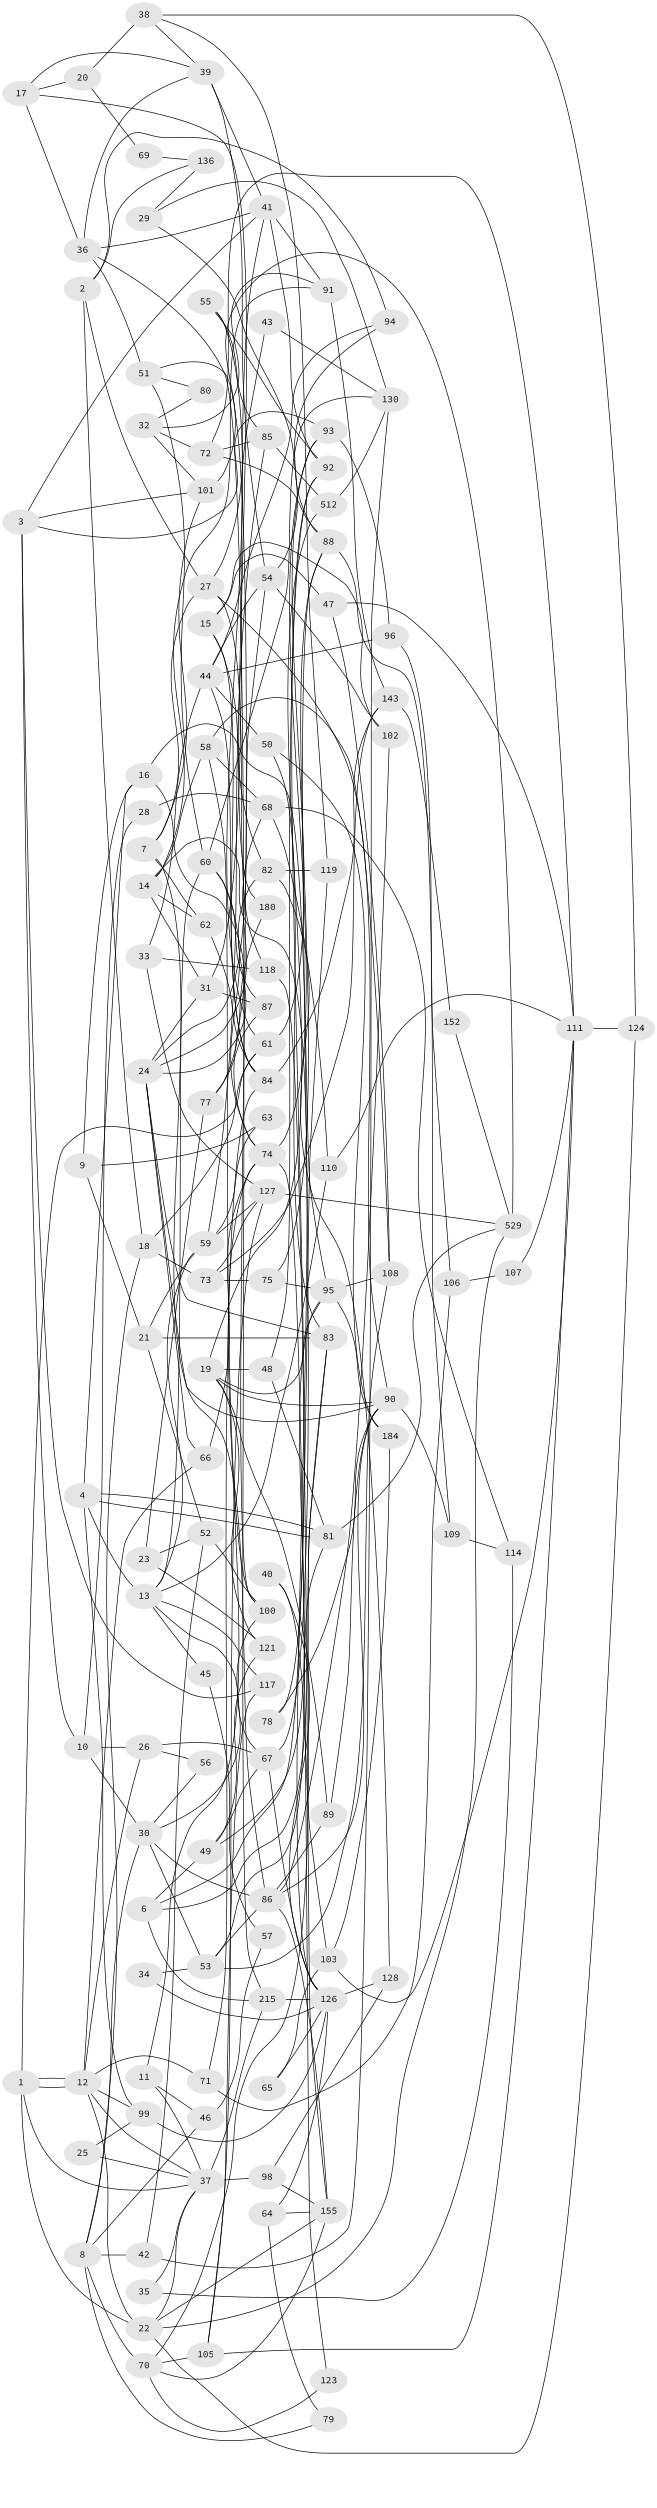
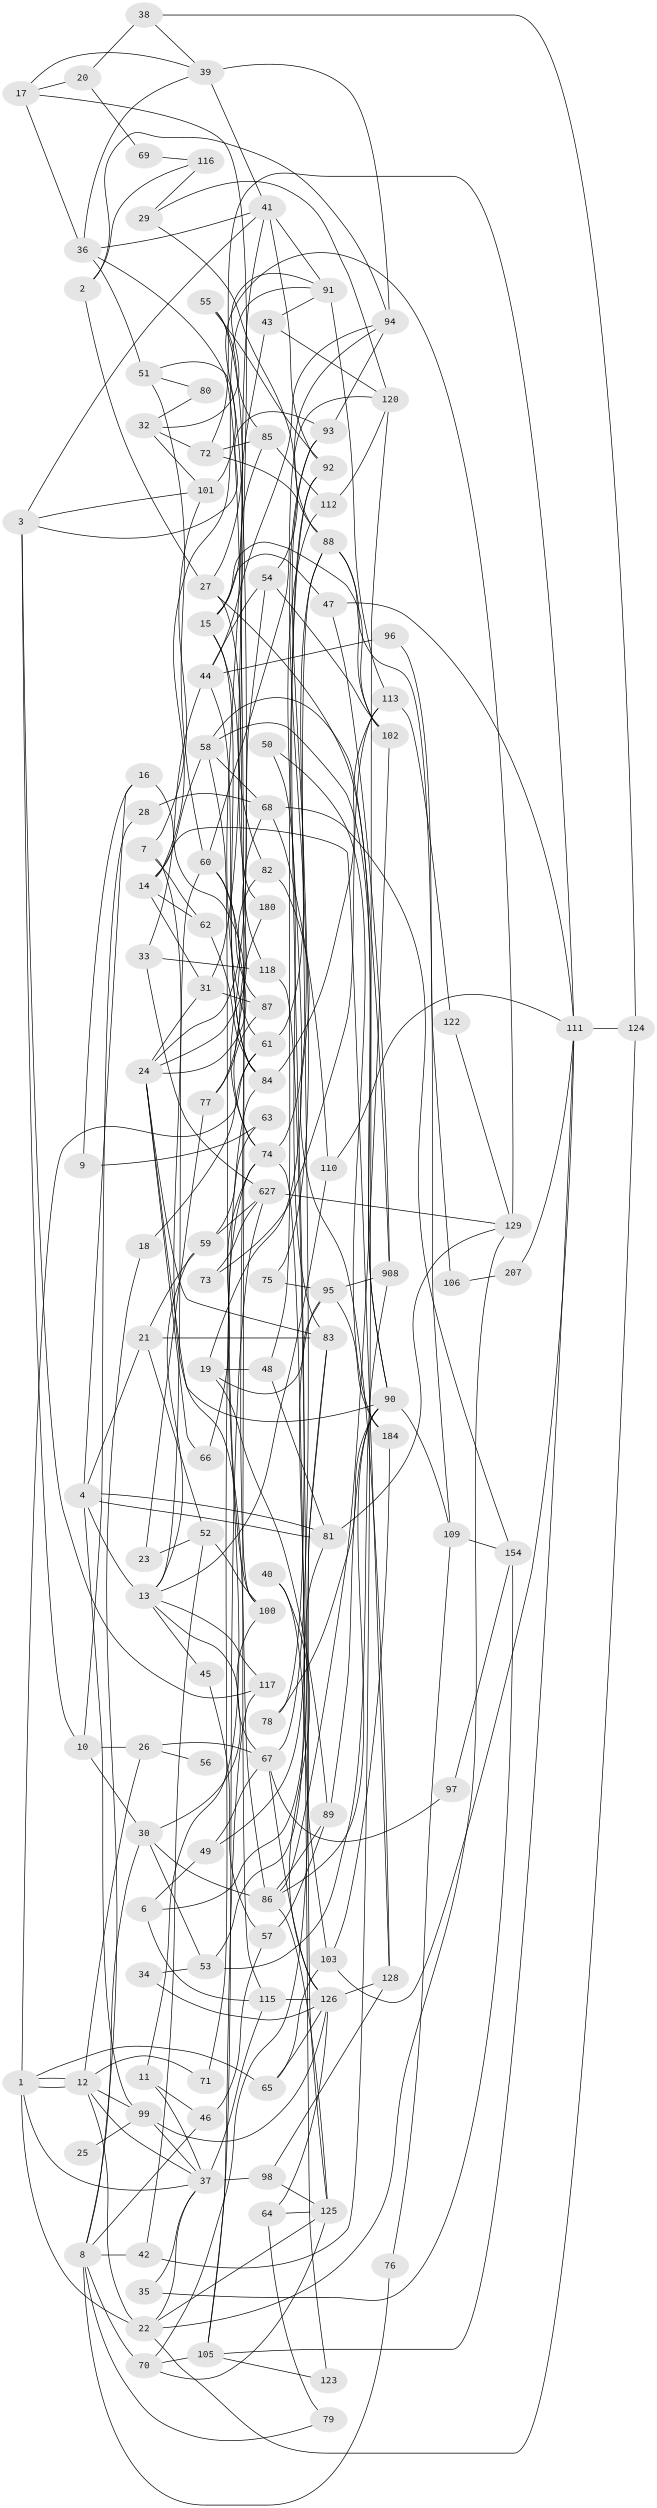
node "136": label "136" -> "116"
edge "91" -- "43": added
edge "39" -- "54": now "39" -- "94"
node "130": label "130" -> "120"
node "512": label "512" -> "112"
edge "93" -- "96": now "93" -- "94"
edge "88" -- "102": added
edge "44" -- "50": removed
node "143": label "143" -> "113"
edge "27" -- "7": removed
edge "2" -- "18": removed
edge "16" -- "95": removed
edge "85" -- "59": now "85" -- "15"
node "119": removed
node "152": label "152" -> "122"
node "127": label "127" -> "627"
node "529": label "529" -> "129"
edge "9" -- "21": now "4" -- "21"
edge "18" -- "73": removed
node "107": label "107" -> "207"
node "108": label "108" -> "908"
edge "73" -- "75": removed
edge "14" -- "126": now "14" -- "128"
edge "19" -- "90": now "58" -- "90"
node "114": label "114" -> "154"
node "121": removed
edge "66" -- "12": removed
edge "106" -- "71": removed
node "97": added
edge "56" -- "30": removed
edge "89" -- "57": added
edge "86" -- "53": removed
node "215": label "215" -> "115"
edge "1" -- "65": added
edge "25" -- "37": now "99" -- "37"
node "155": label "155" -> "125"
node "76": added
edge "70" -- "123": now "105" -- "123"
